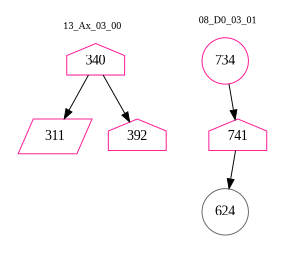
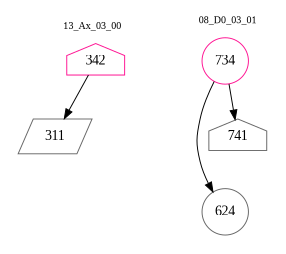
node "340": label "340" -> "342"
node "311": color deeppink -> gray40
node "392": removed
node "741": color deeppink -> gray40
edge "741" -> "624": now "734" -> "624"
